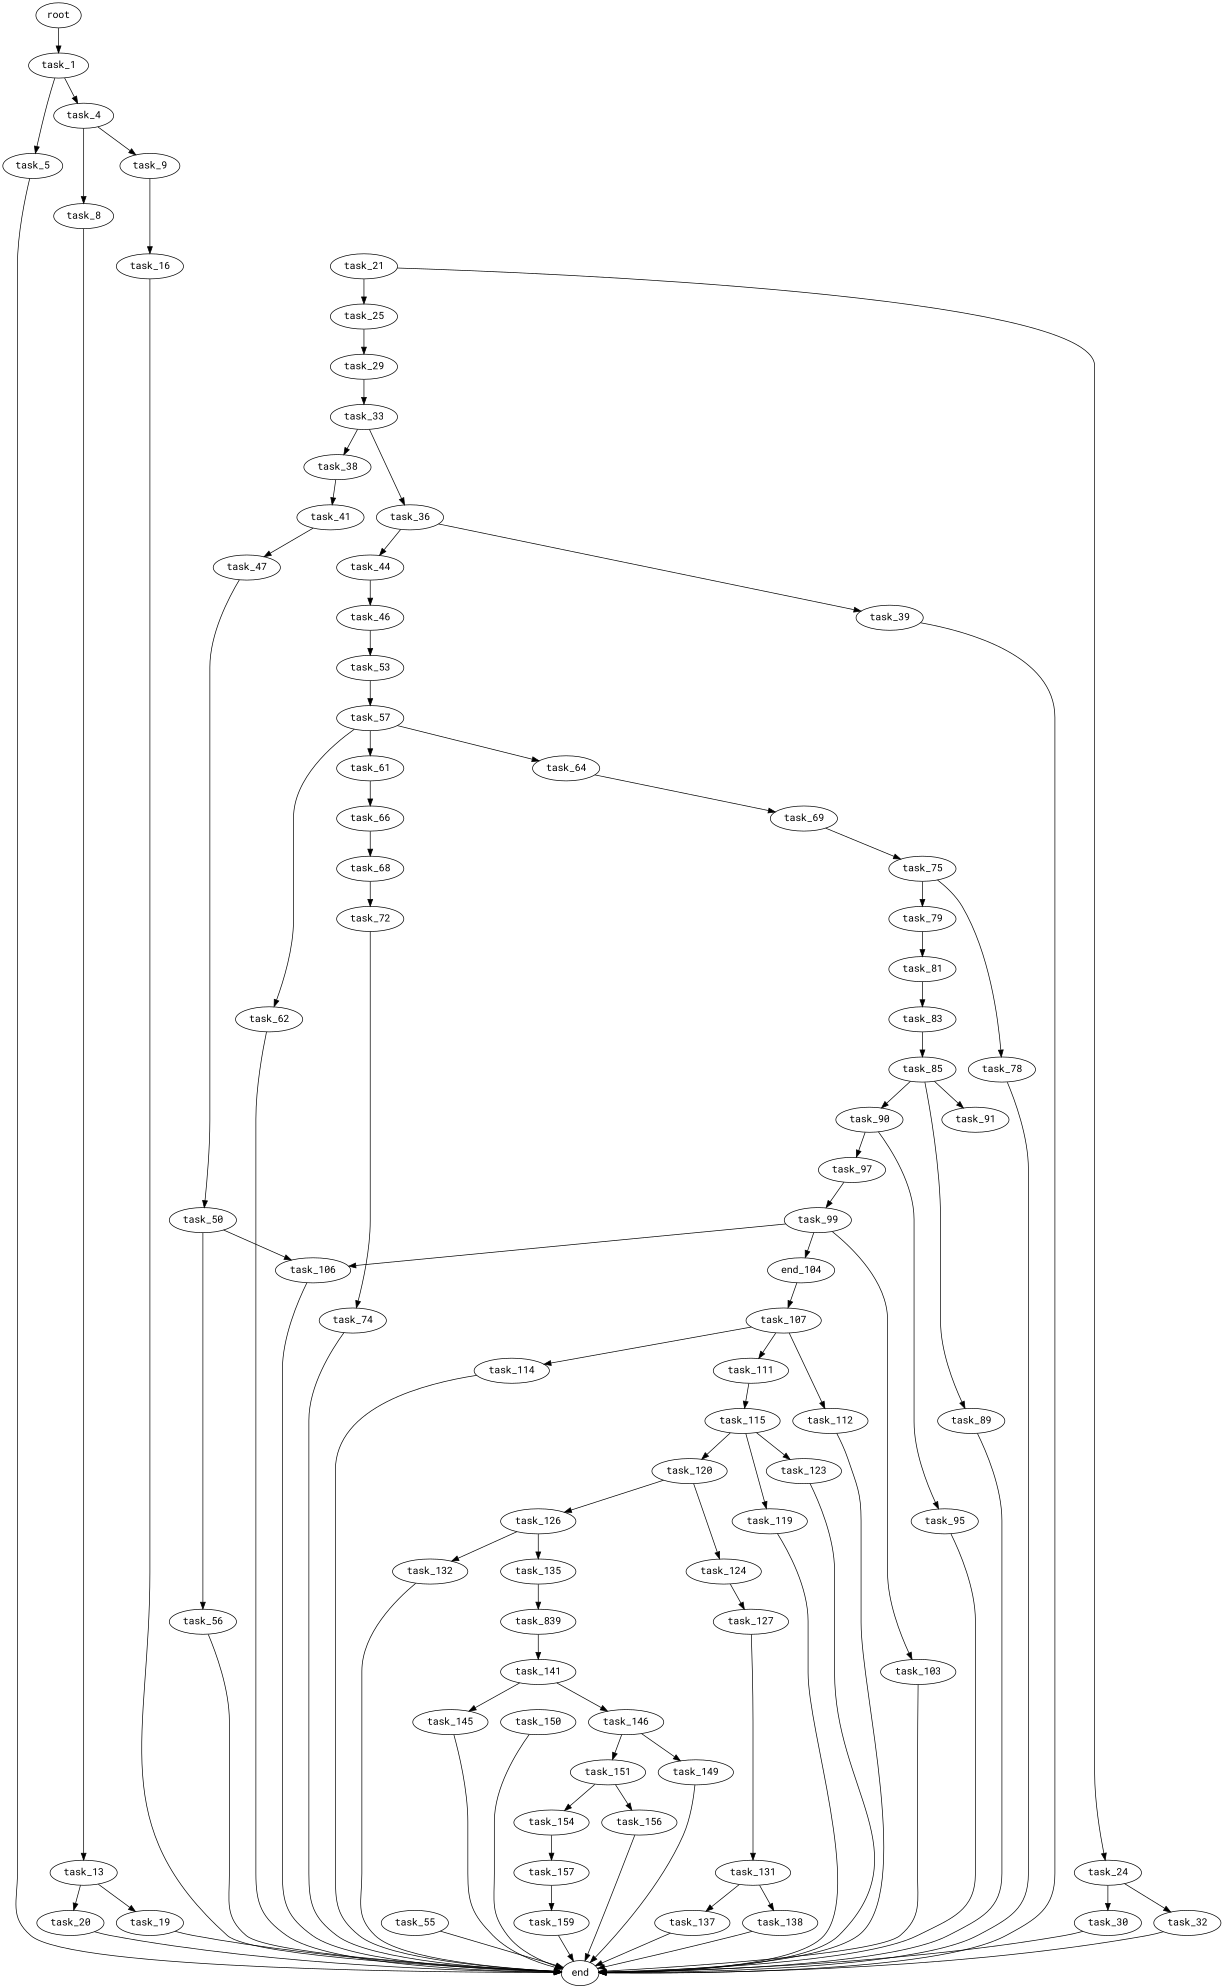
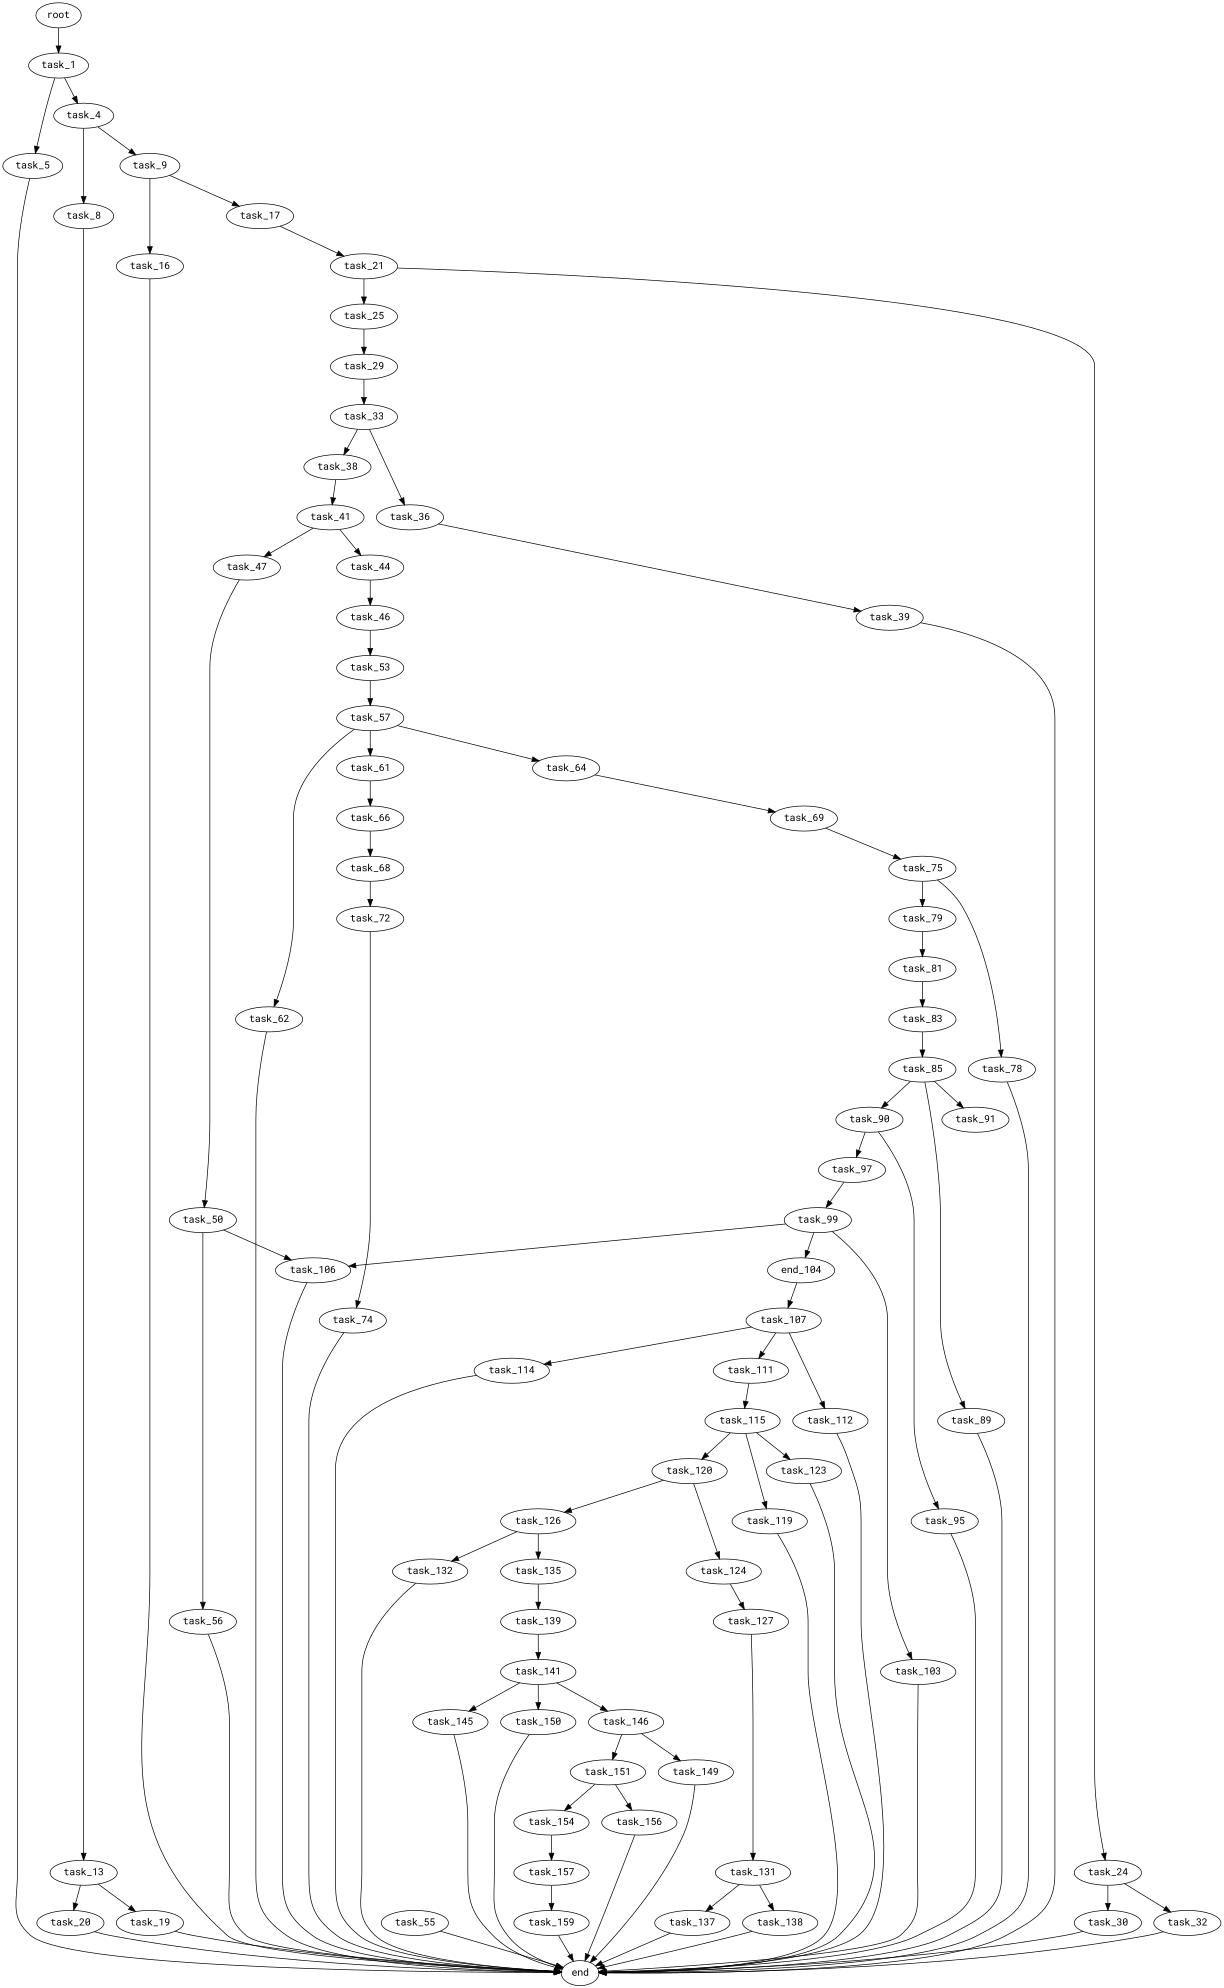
node "task_17": added
edge "task_36" -> "task_44": now "task_41" -> "task_44"
node "task_839": label "task_839" -> "task_139"
edge "task_141" -> "task_150": added
